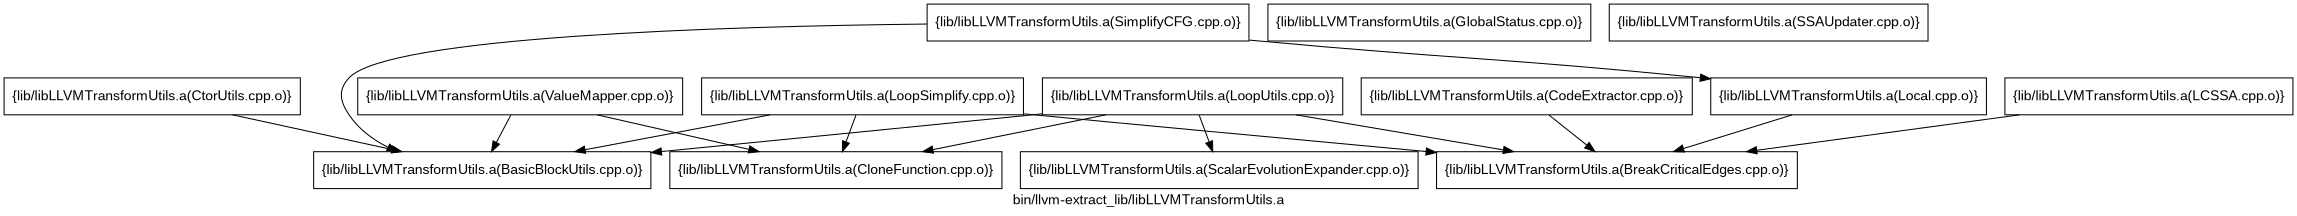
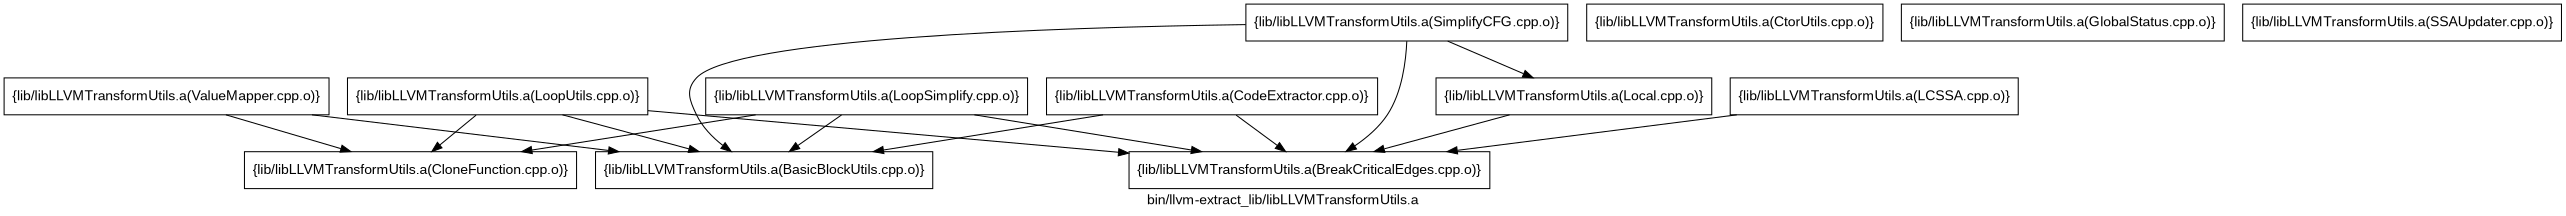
edge "{lib/libLLVMTransformUtils.a(SimplifyCFG.cpp.o)}" -> "{lib/libLLVMTransformUtils.a(BreakCriticalEdges.cpp.o)}": added
edge "{lib/libLLVMTransformUtils.a(CtorUtils.cpp.o)}" -> "{lib/libLLVMTransformUtils.a(BasicBlockUtils.cpp.o)}": now "{lib/libLLVMTransformUtils.a(CodeExtractor.cpp.o)}" -> "{lib/libLLVMTransformUtils.a(BasicBlockUtils.cpp.o)}"
node "{lib/libLLVMTransformUtils.a(ScalarEvolutionExpander.cpp.o)}": removed
